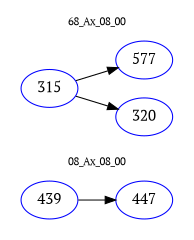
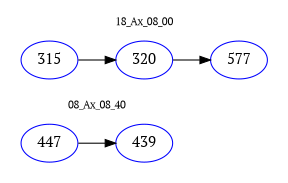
cluster "68_Ax_08_00": label "68_Ax_08_00" -> "18_Ax_08_00"
edge "315" -> "577": now "320" -> "577"
cluster "08_Ax_08_00": label "08_Ax_08_00" -> "08_Ax_08_40"
edge "439" -> "447": reversed
